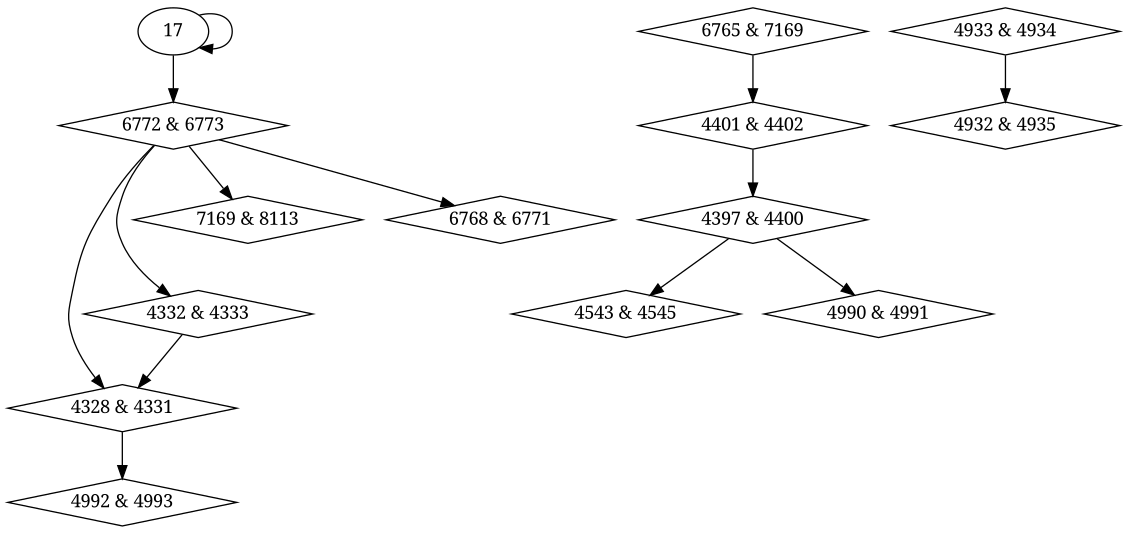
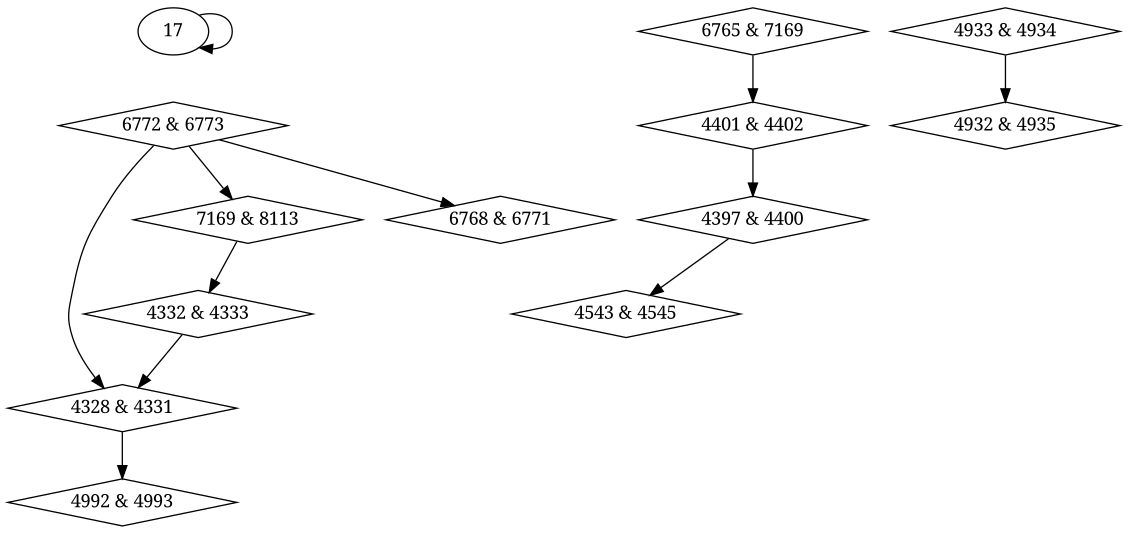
edge "17" -> "6772 & 6773": removed
edge "6772 & 6773" -> "4332 & 4333": now "7169 & 8113" -> "4332 & 4333"
node "4990 & 4991": removed
